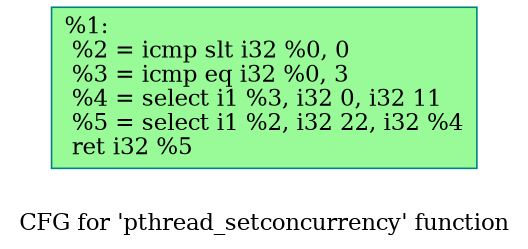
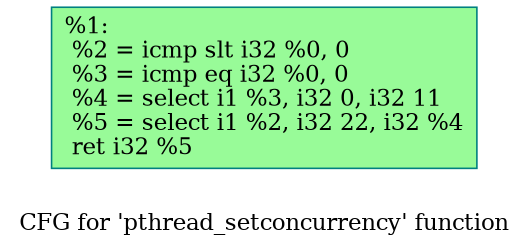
node "%1:": text "%3 = icmp eq i32 %0, 3" -> "%3 = icmp eq i32 %0, 0"
